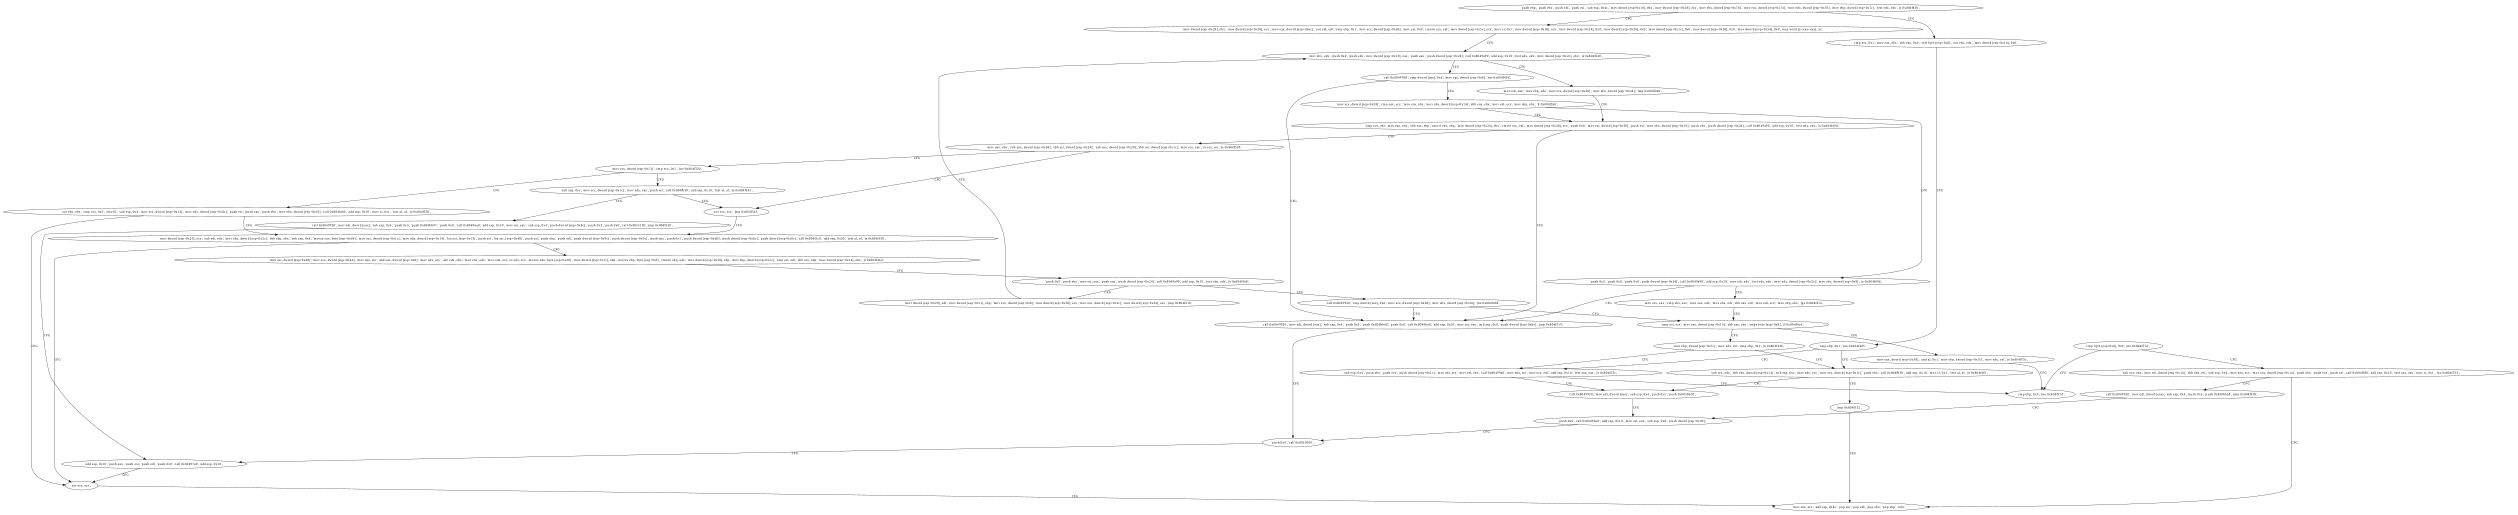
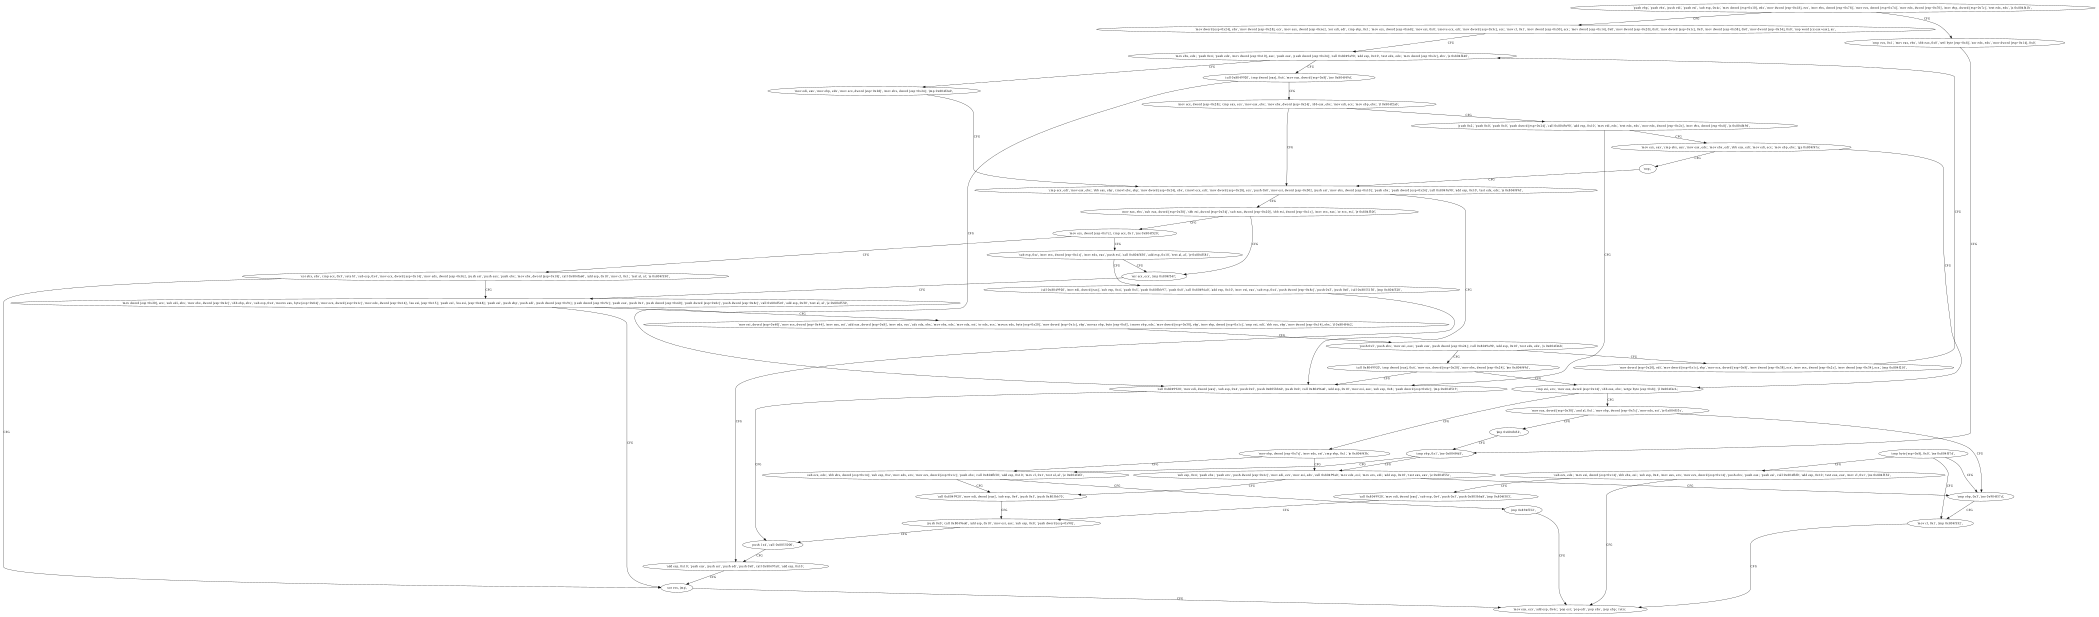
node "'nop',": added
node "'cmp ebp, 0x3', 'jne 0x804f57d',": label "'cmp ebp, 0x3', 'jne 0x804f57d'," -> "'cmp ebp, 0x3', 'jne 0x904f57d',"
node "'jmp 0x804f532',": label "'jmp 0x804f532'," -> "'jmp 0x894f532',"
node "'jmp 0x804f432',": added
node "'push 0x4', 'call 0x8055000',": label "'push 0x4', 'call 0x8055000'," -> "'push 1x4', 'call 0x8055000',"
node "'xor ecx, ecx',": label "'xor ecx, ecx'," -> "'xor ecx, jmp',"
node "'mov cl, 0x1', 'jmp 0x804f532',": added
